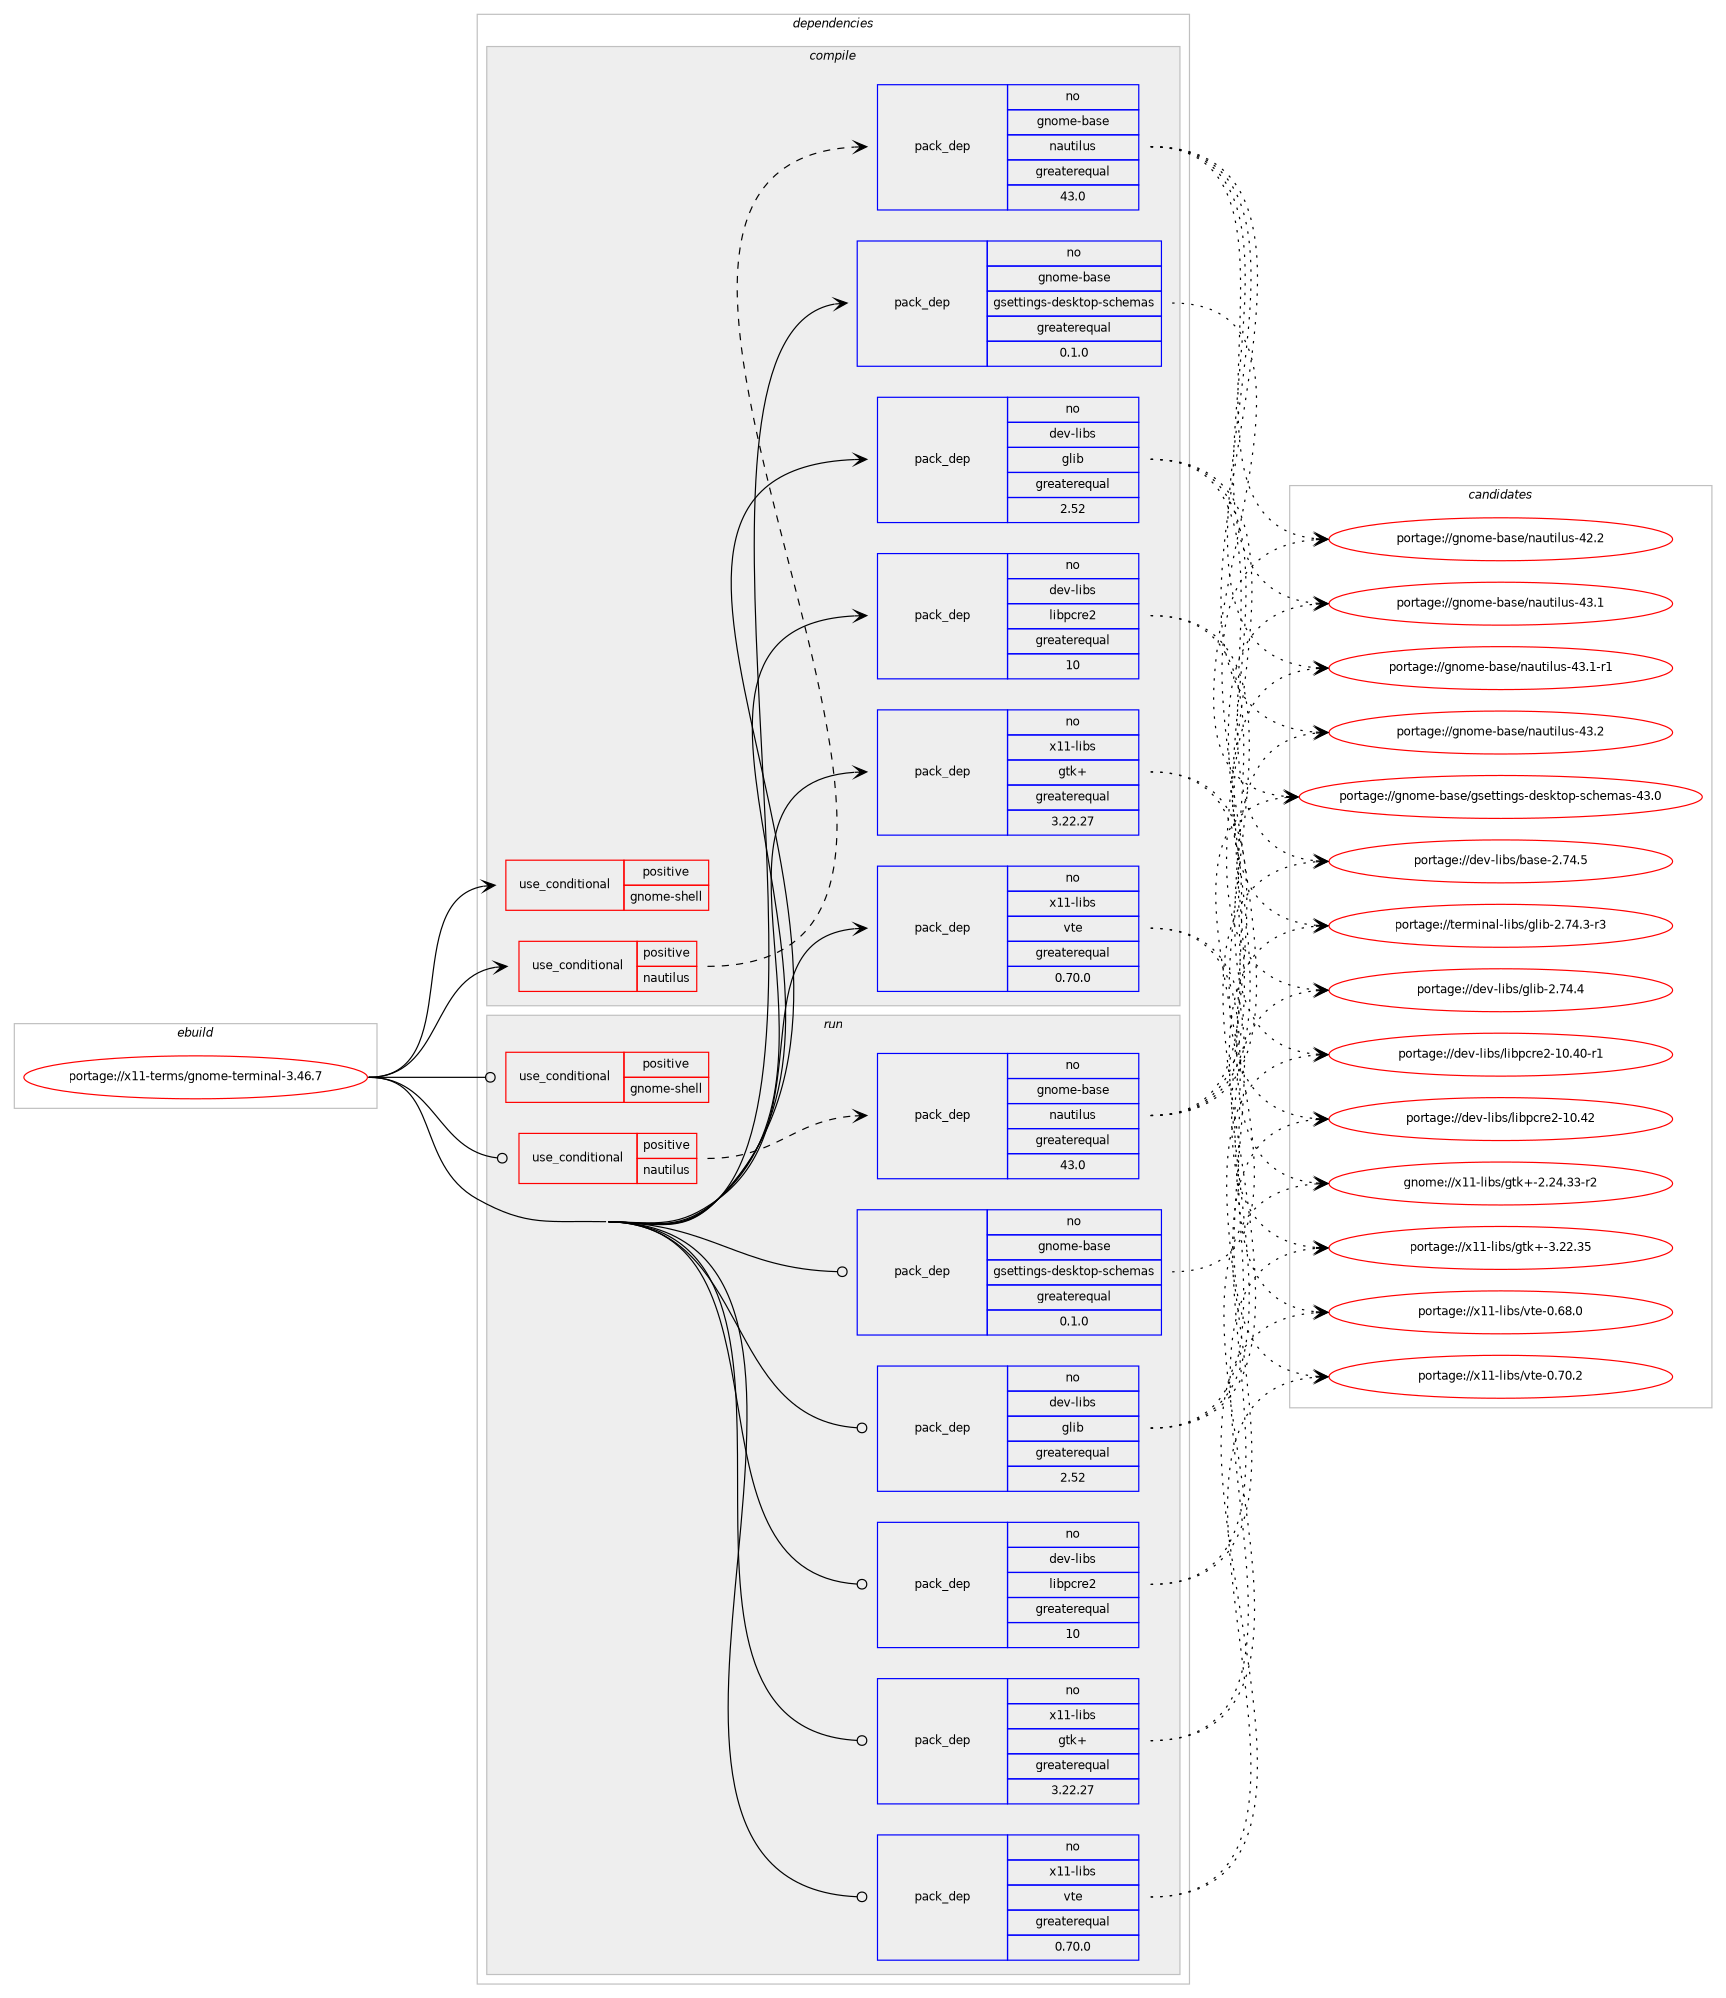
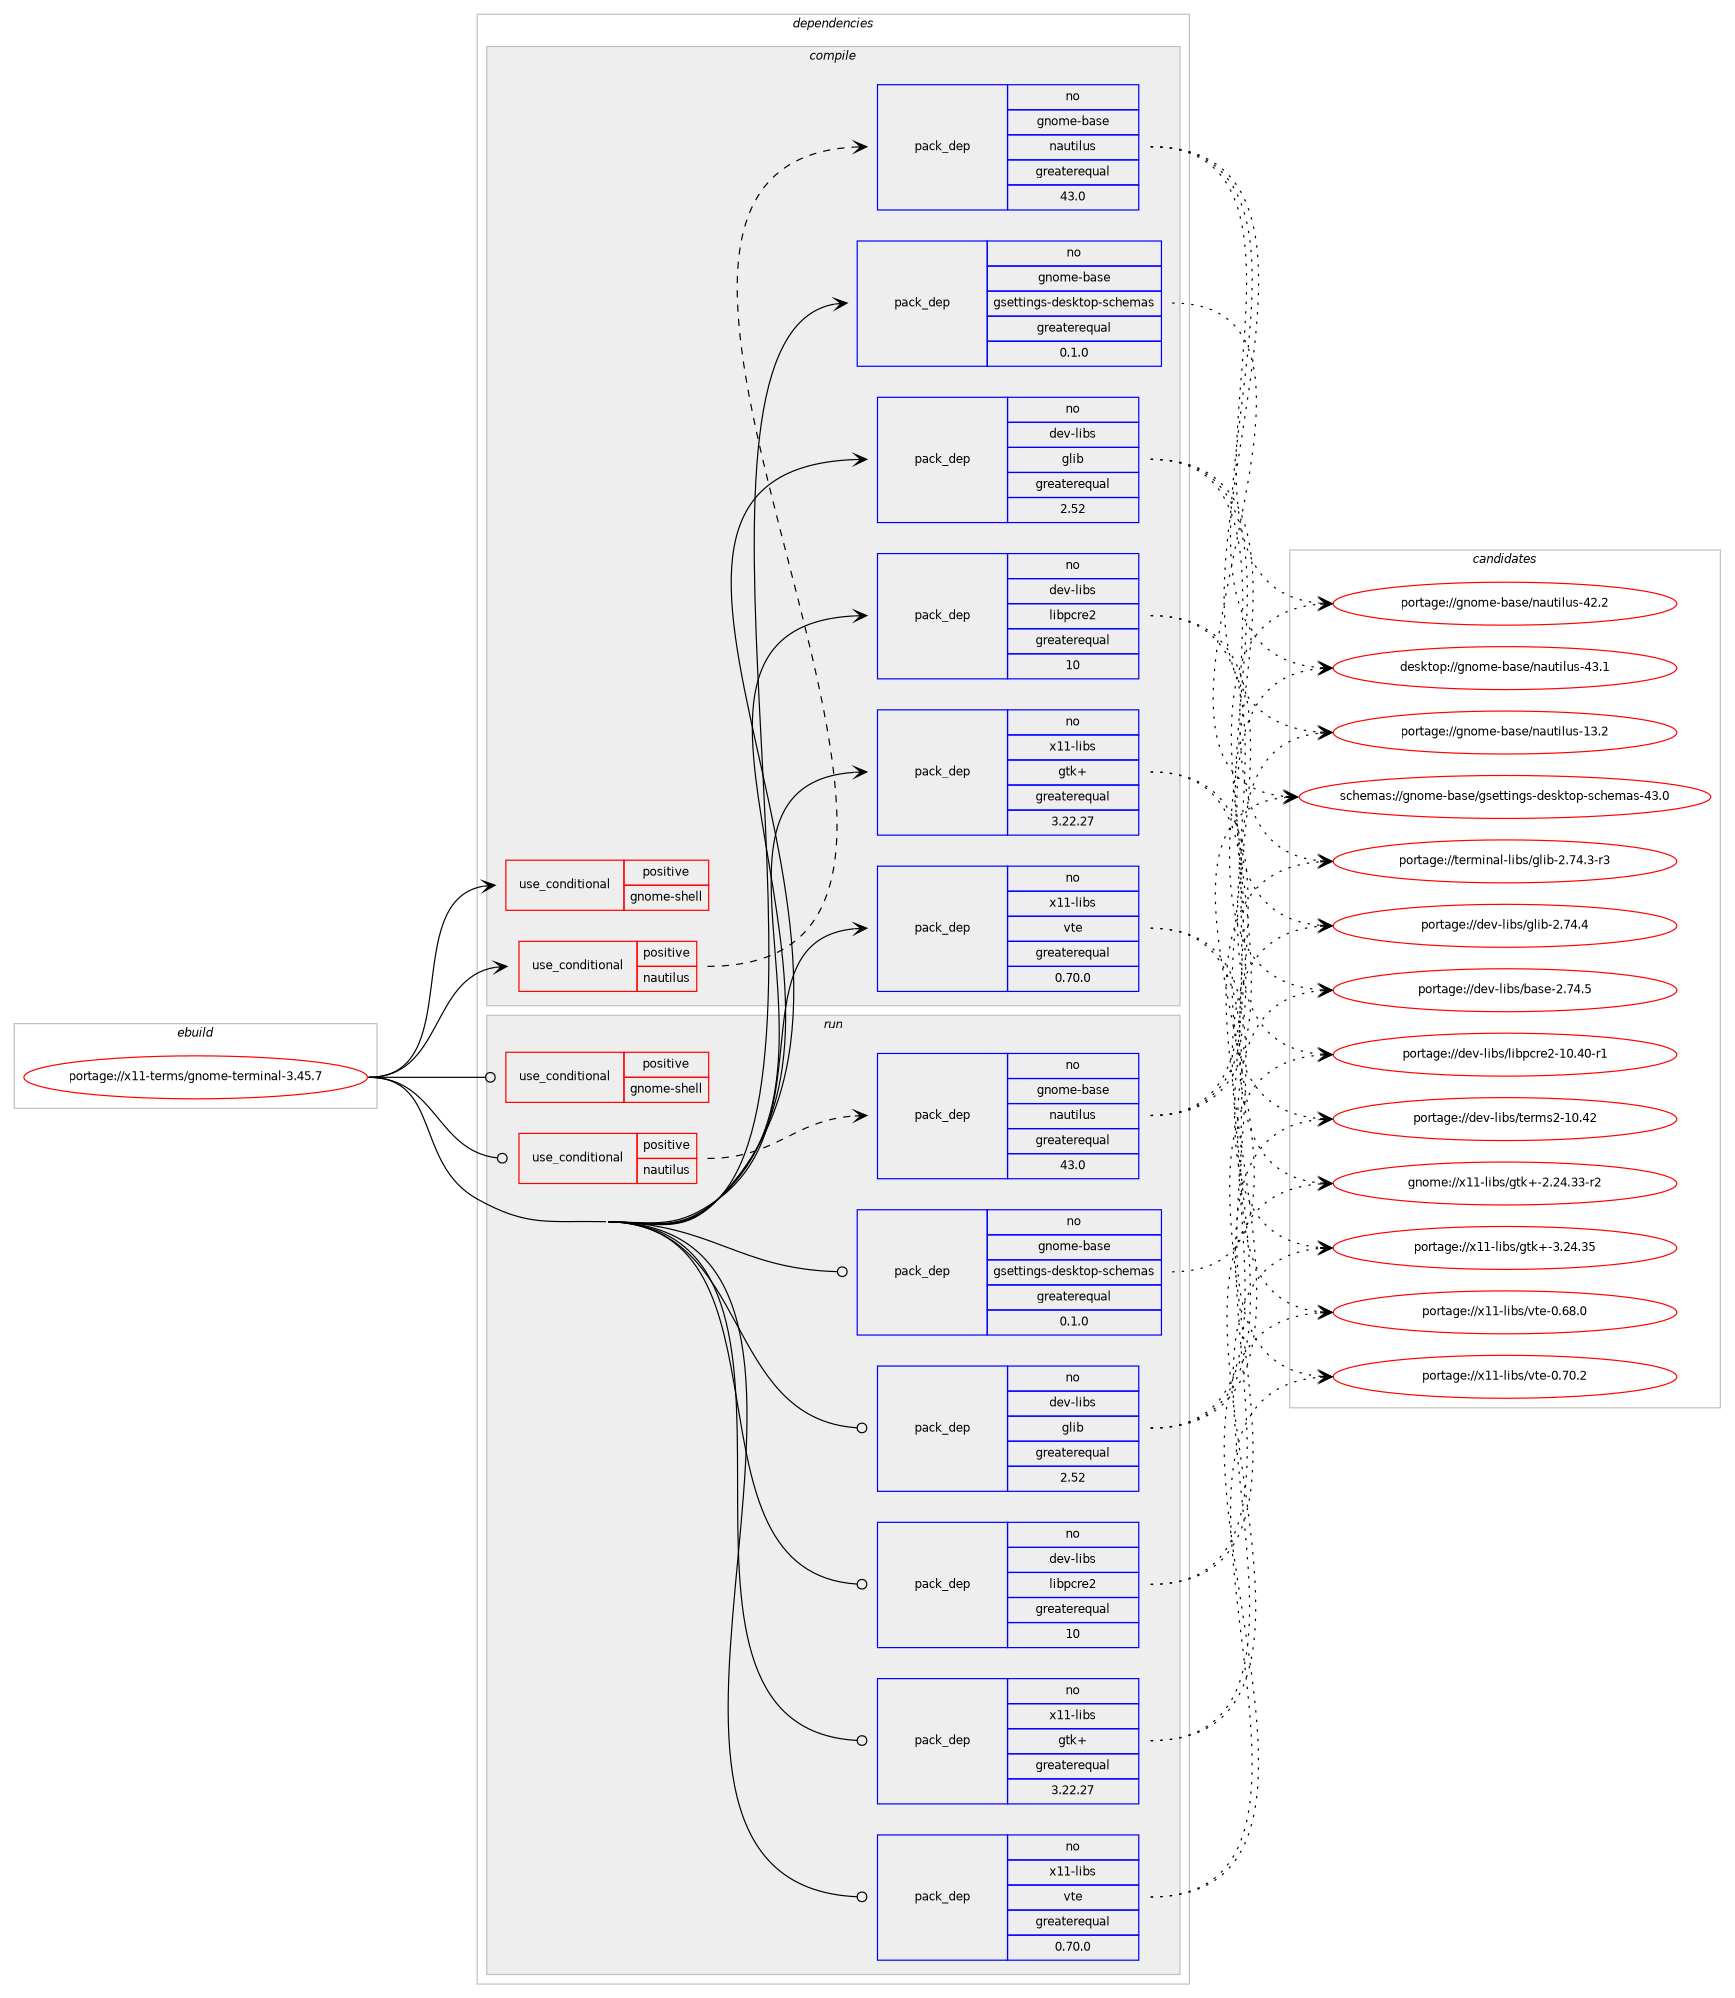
node "portage://gnome-base/nautilus-43.1": label "portage://gnome-base/nautilus-43.1" -> "desktop://gnome-base/nautilus-43.1"
node "portage://gnome-base/nautilus-43.1-r1": removed
node "portage://gnome-base/nautilus-43.2": label "portage://gnome-base/nautilus-43.2" -> "portage://gnome-base/nautilus-13.2"
node "portage://gnome-base/gsettings-desktop-schemas-43.0": label "portage://gnome-base/gsettings-desktop-schemas-43.0" -> "schemas://gnome-base/gsettings-desktop-schemas-43.0"
node "portage://x11-terms/gnome-terminal-3.46.7": label "portage://x11-terms/gnome-terminal-3.46.7" -> "portage://x11-terms/gnome-terminal-3.45.7"
node "portage://dev-libs/libpcre2-10.42": label "portage://dev-libs/libpcre2-10.42" -> "portage://dev-libs/terms2-10.42"
node "portage://x11-libs/gtk+-3.22.35": label "portage://x11-libs/gtk+-3.22.35" -> "portage://x11-libs/gtk+-3.24.35"
